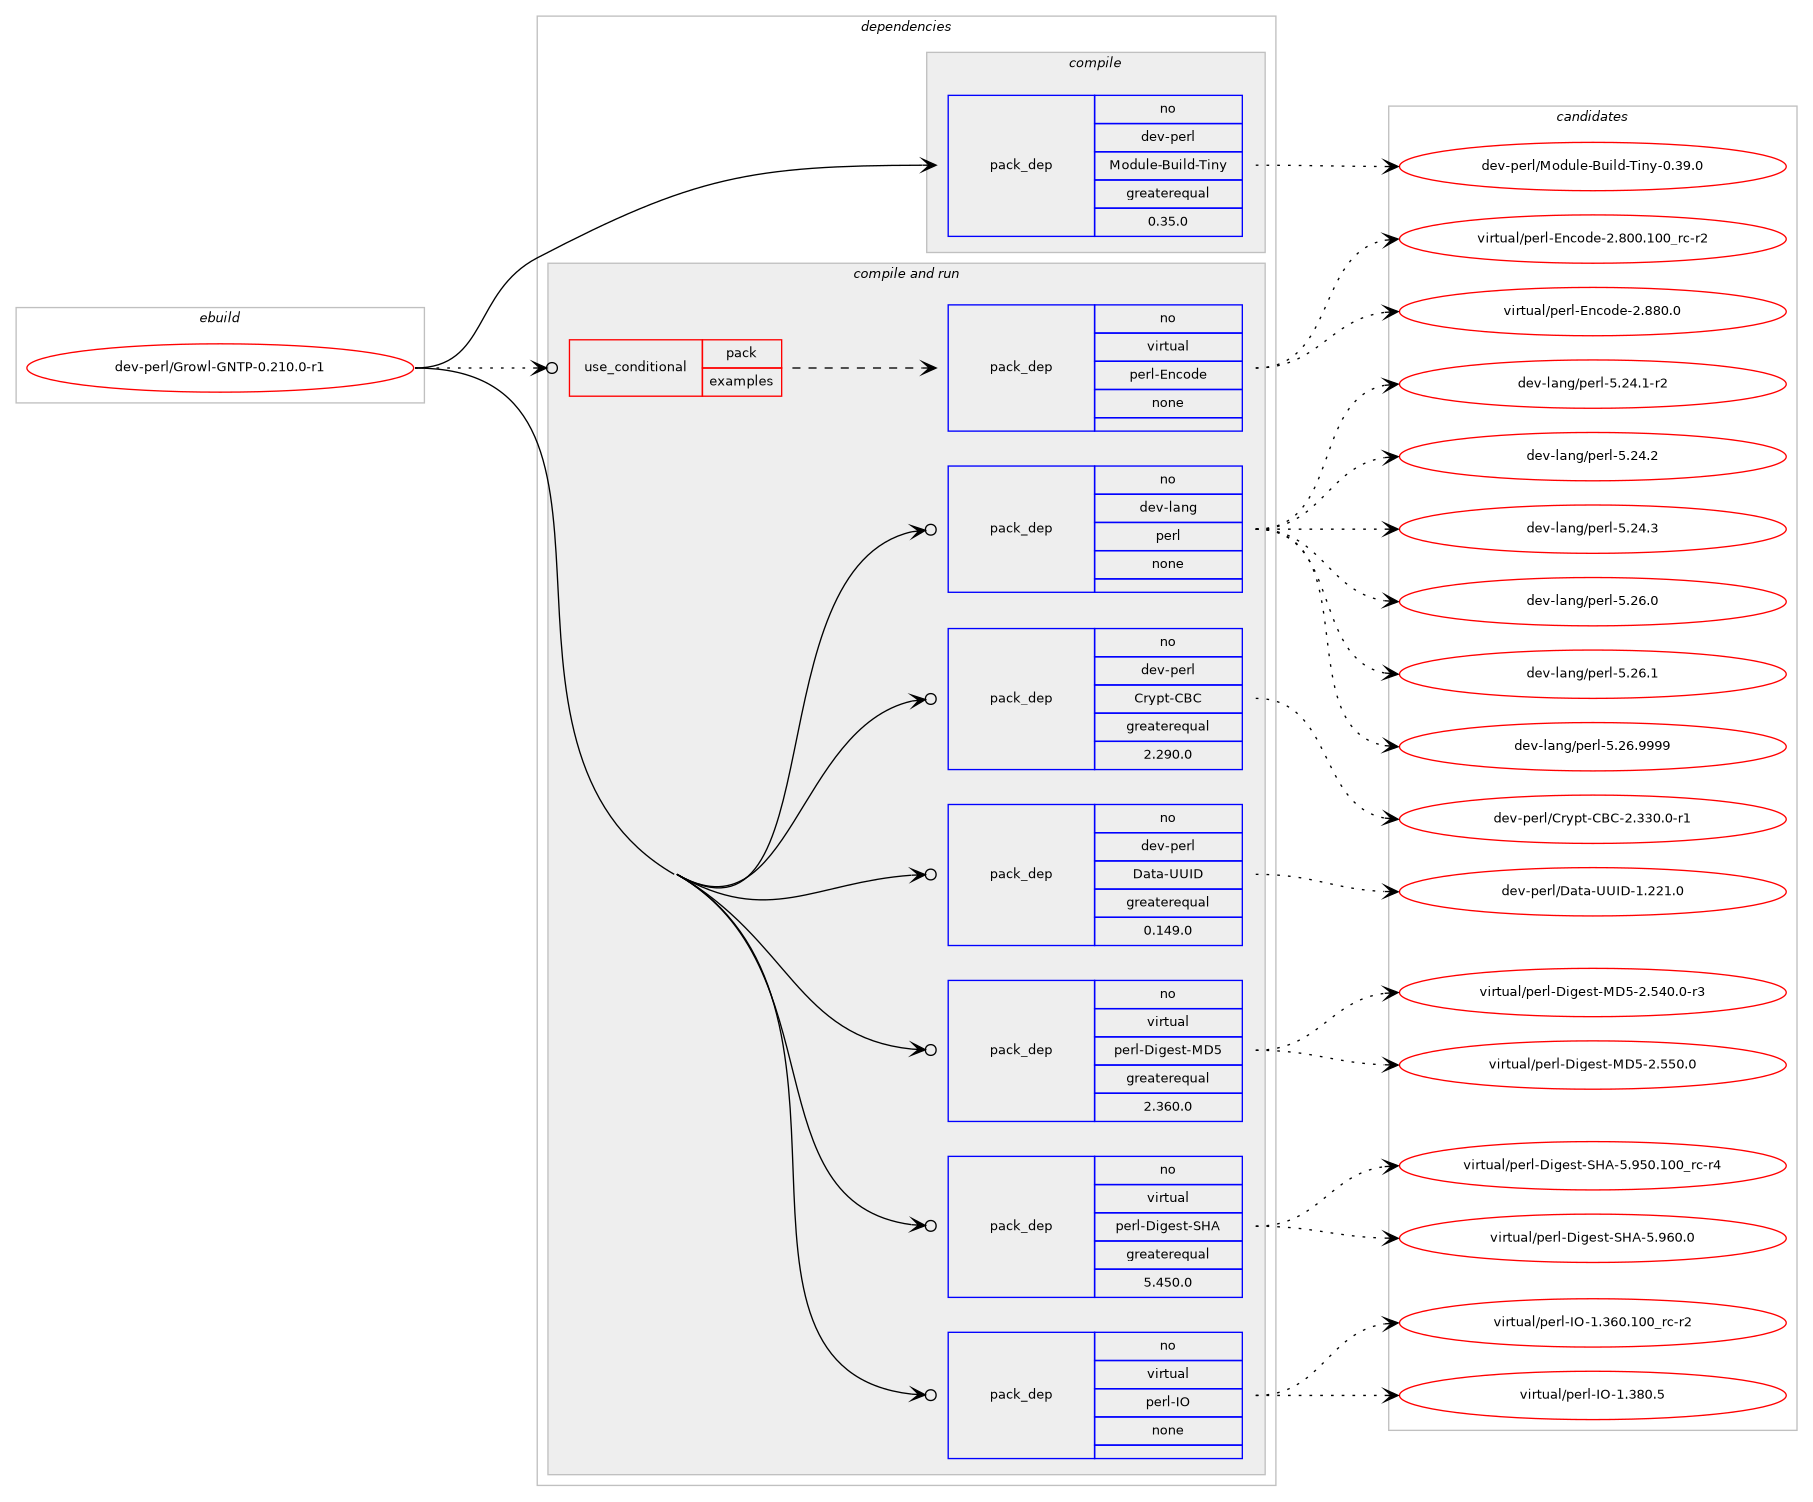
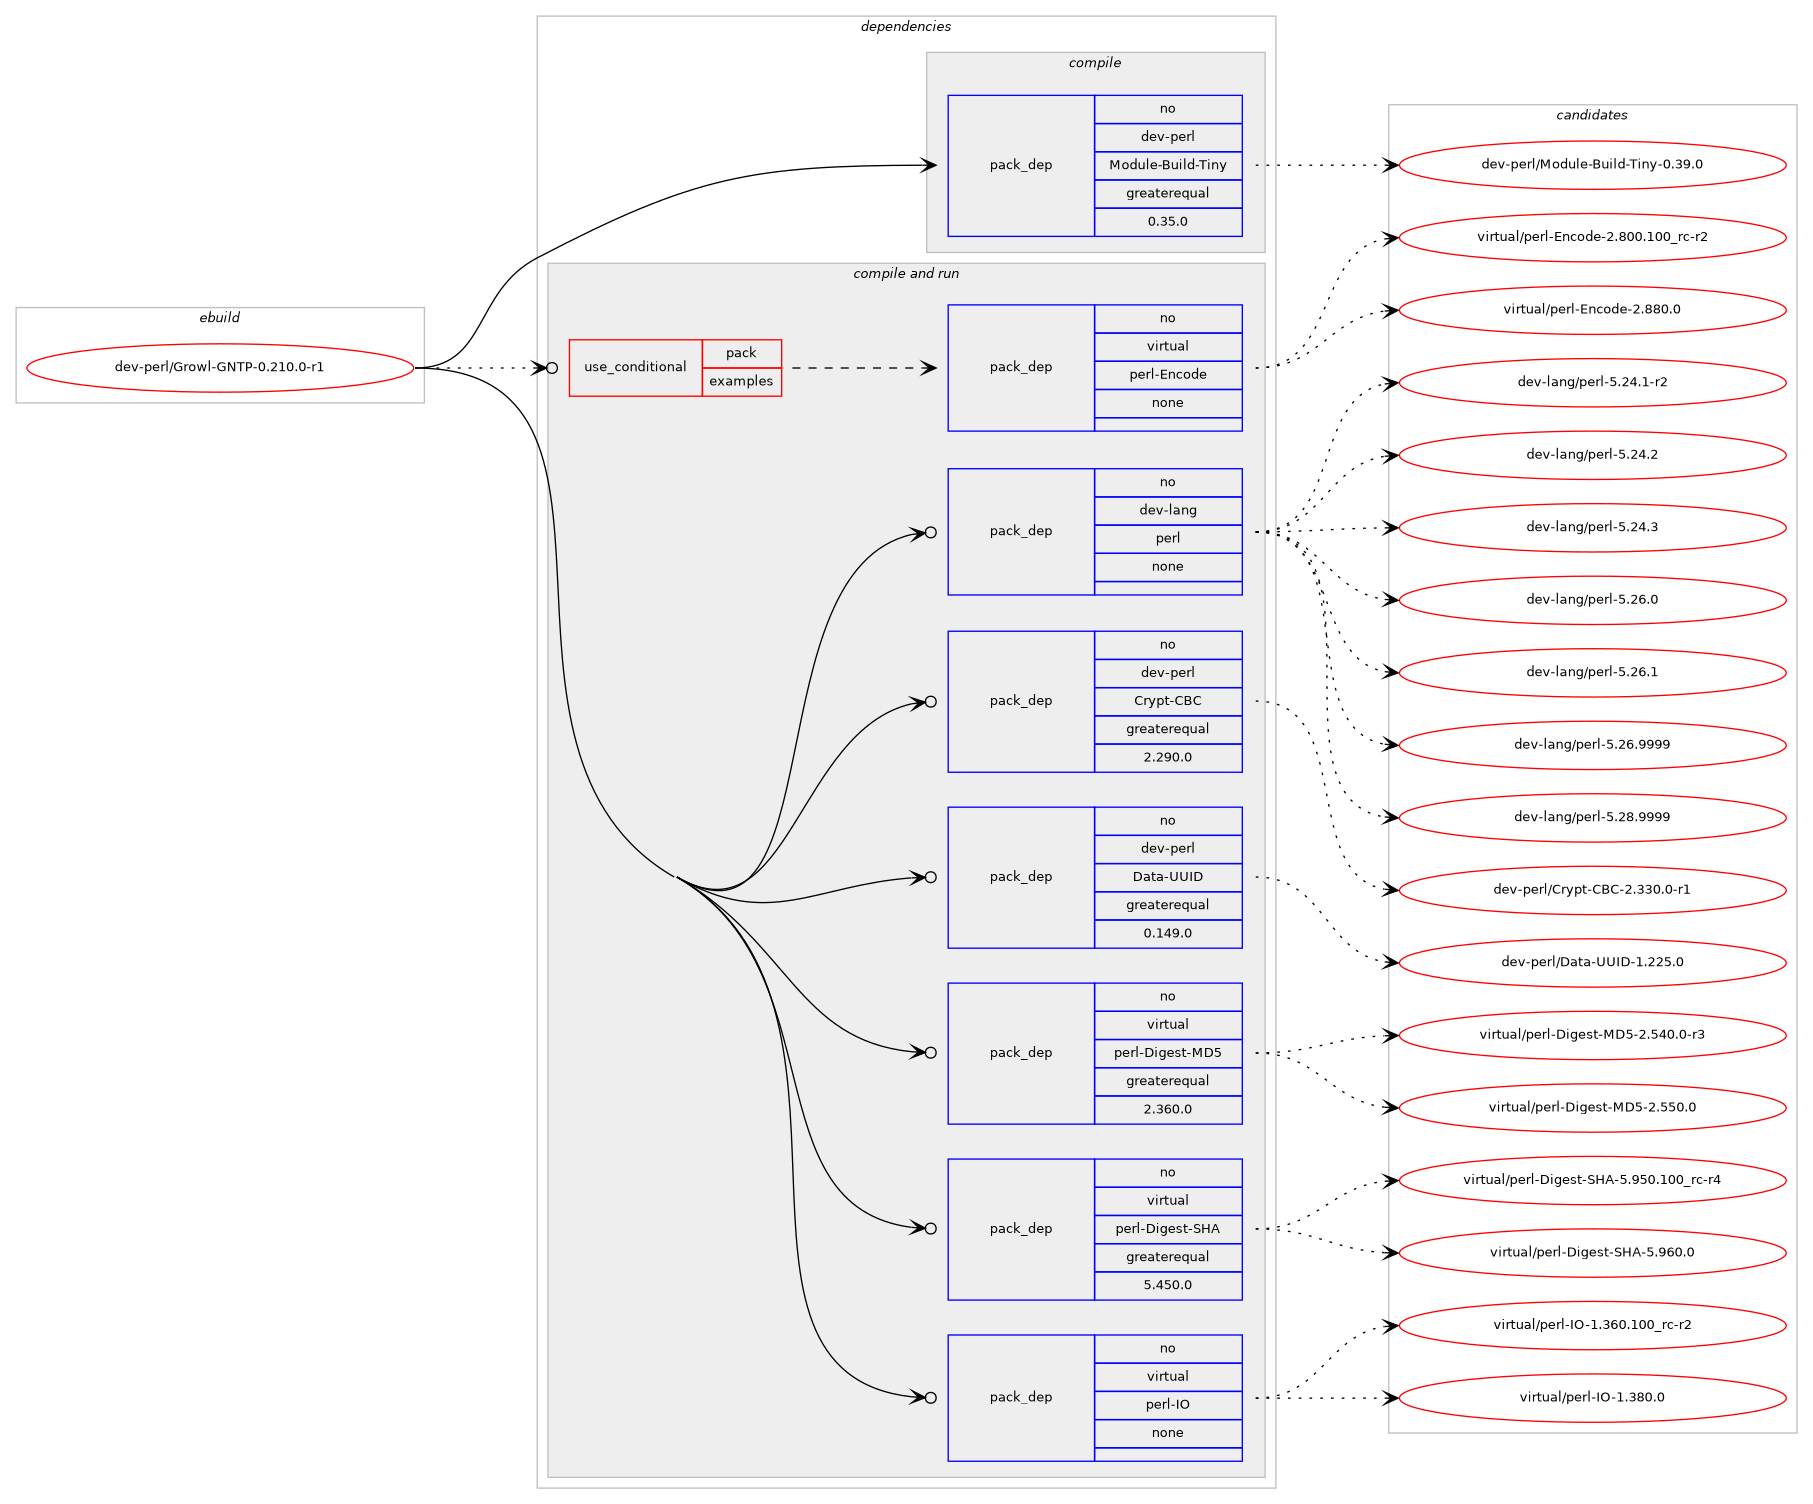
node "dev-lang/perl-5.28.9999": added
node "dev-perl/Data-UUID-1.221.0": label "dev-perl/Data-UUID-1.221.0" -> "dev-perl/Data-UUID-1.225.0"
node "virtual/perl-IO-1.380.5": label "virtual/perl-IO-1.380.5" -> "virtual/perl-IO-1.380.0"
